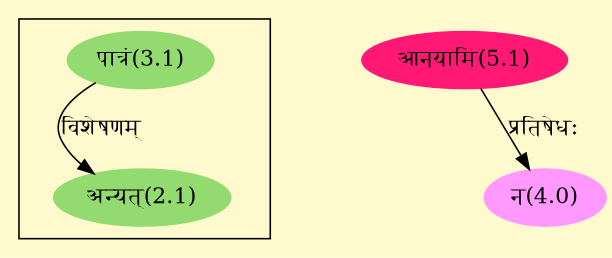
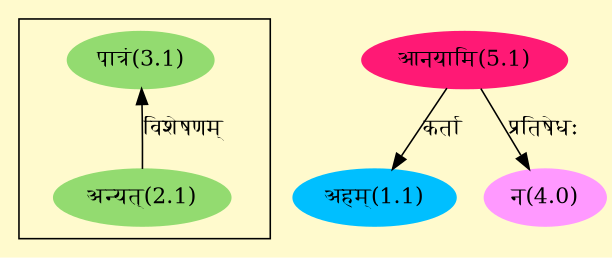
edge "पात्रं(3.1)" -> "अन्यत्(2.1)": reversed
node "अहम्(1.1)": added
